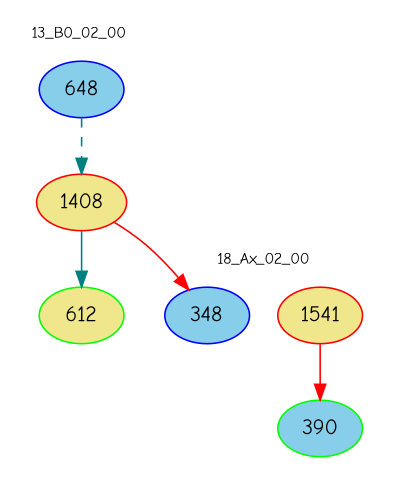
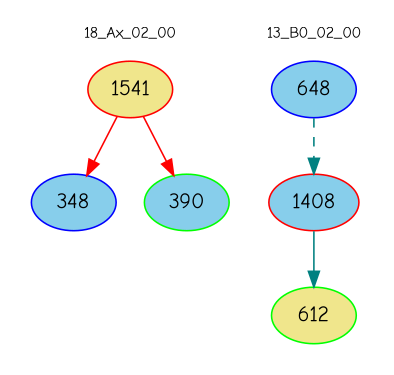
node "1408": fillcolor khaki -> skyblue
edge "1408" -> "348": now "1541" -> "348"
